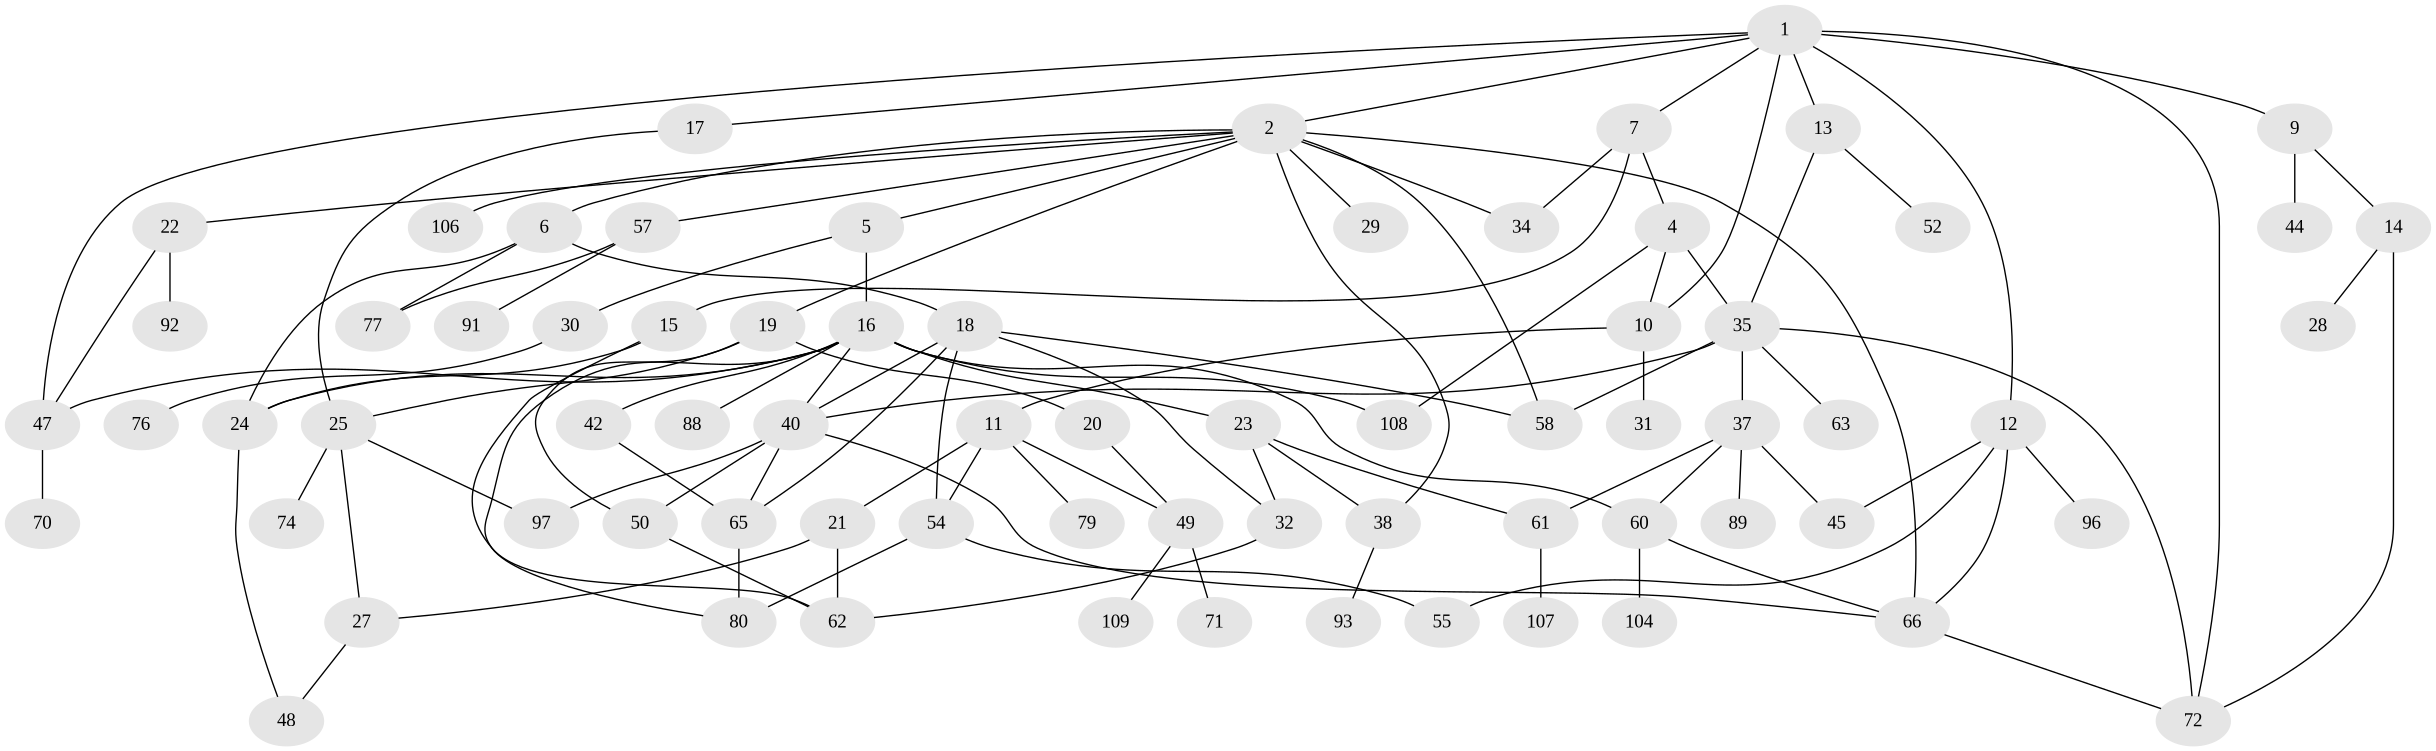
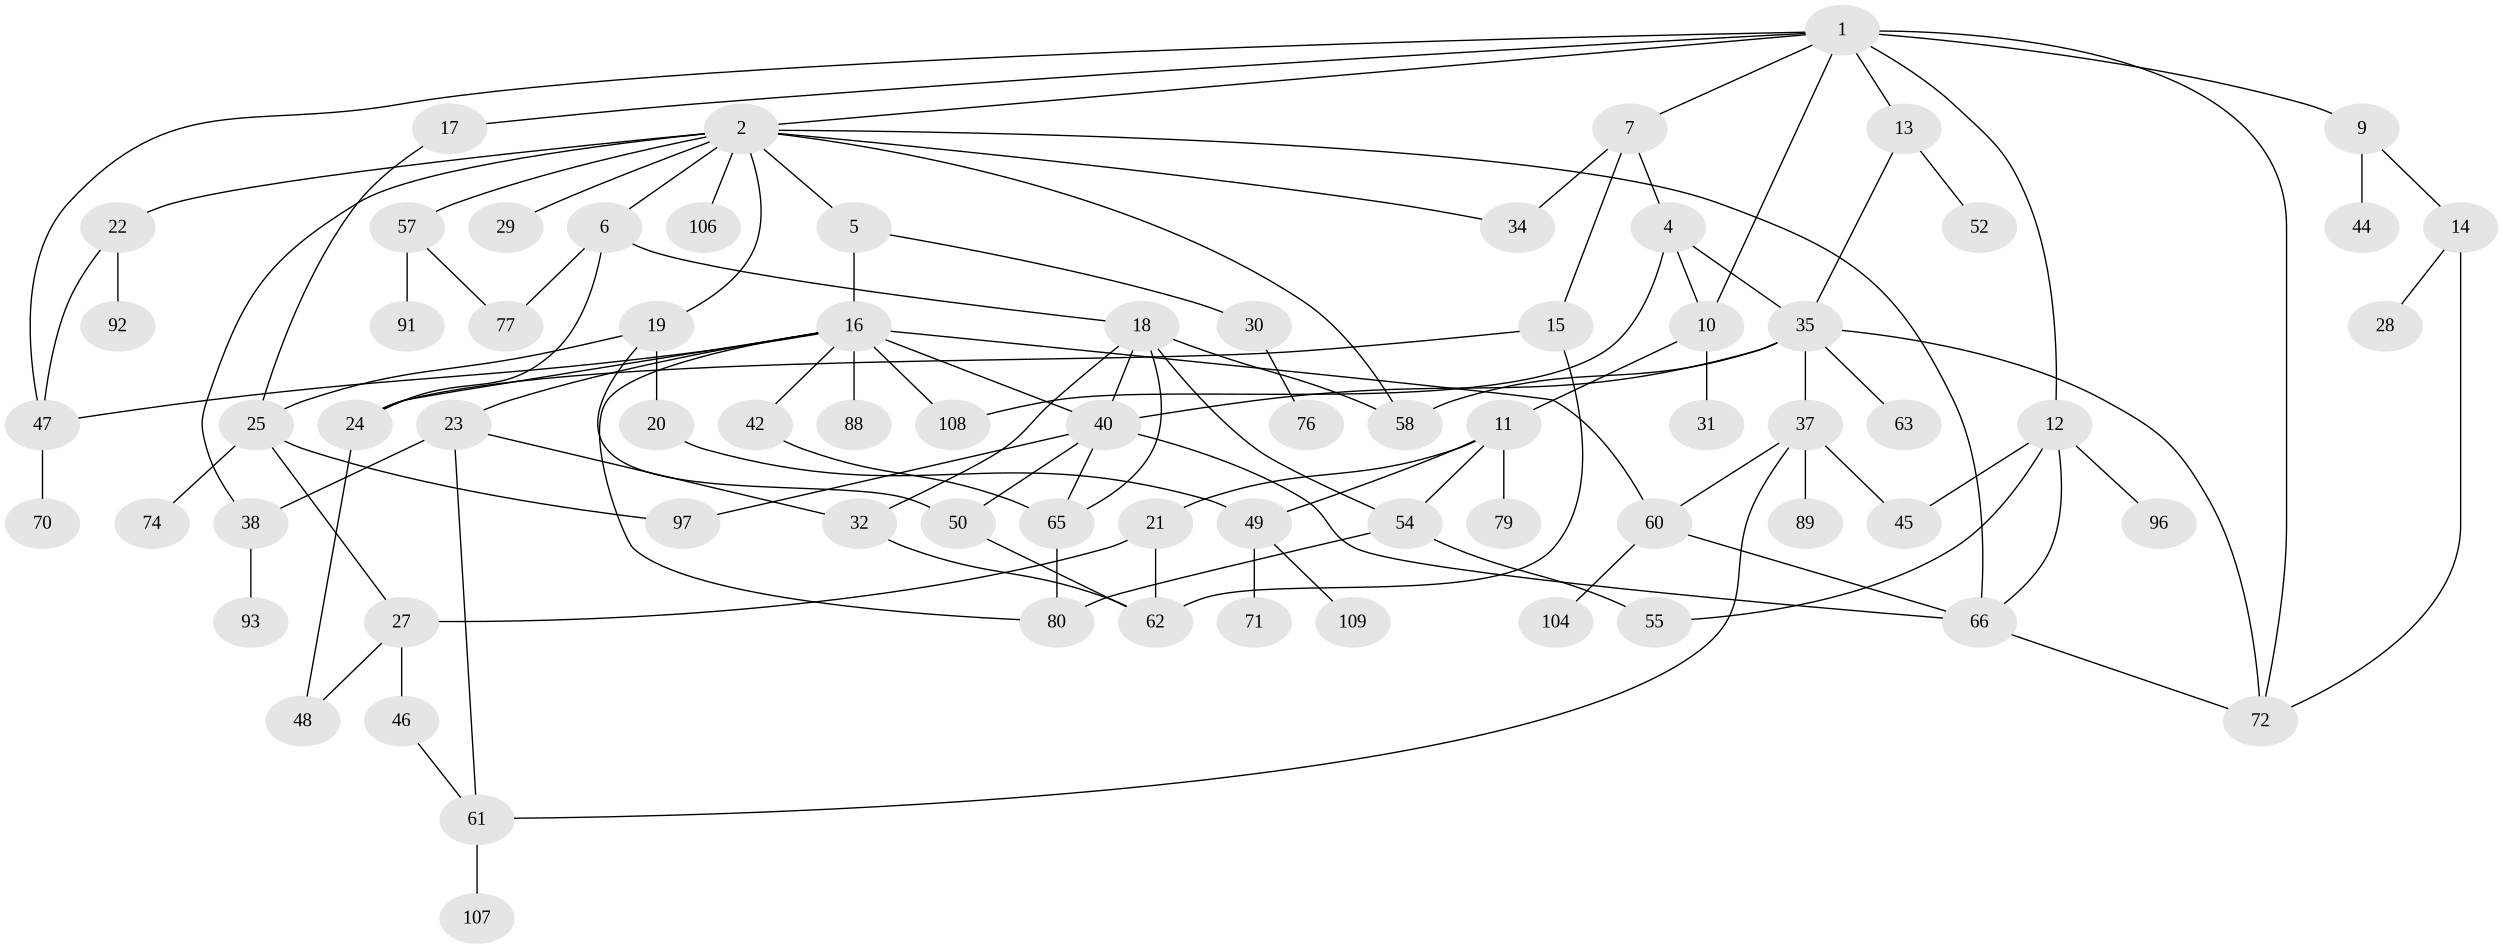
node "46": added
